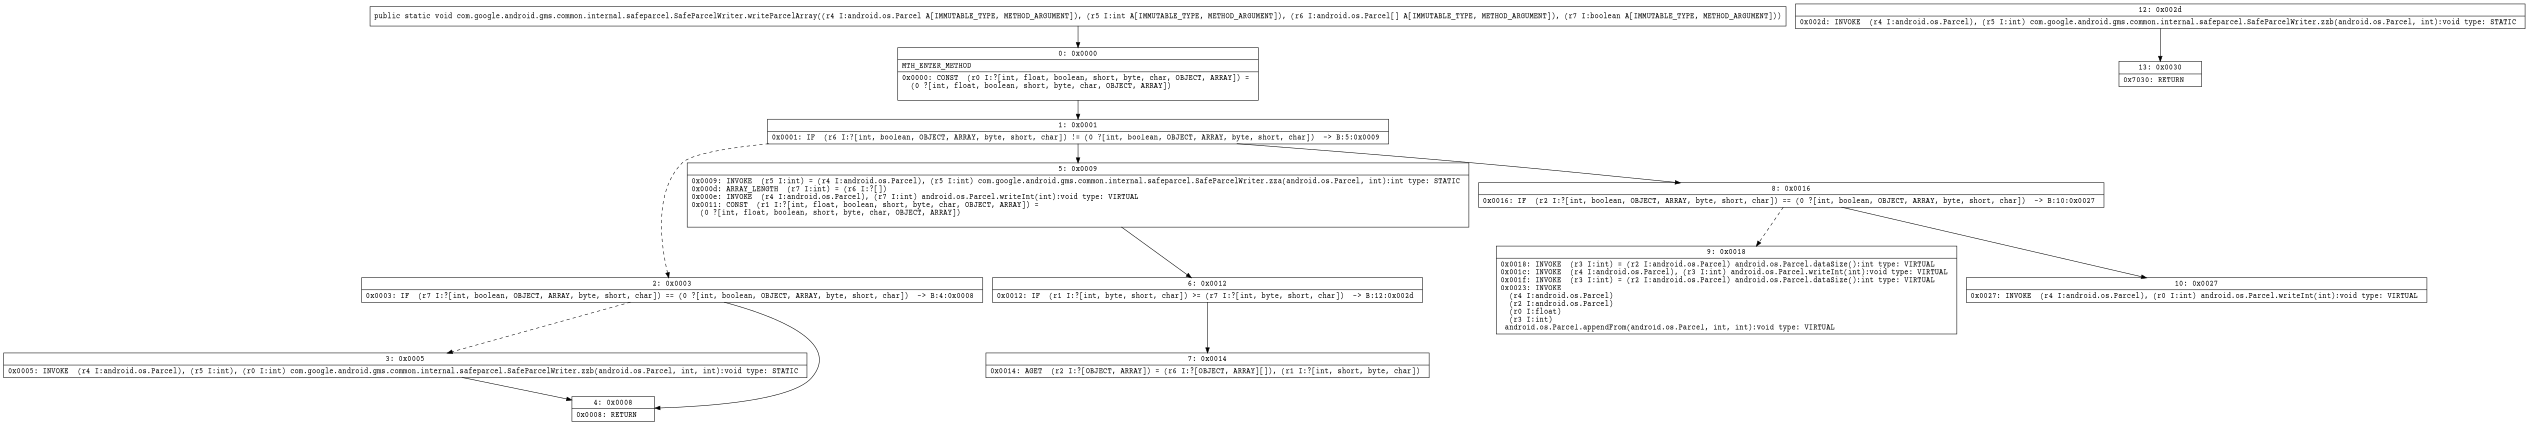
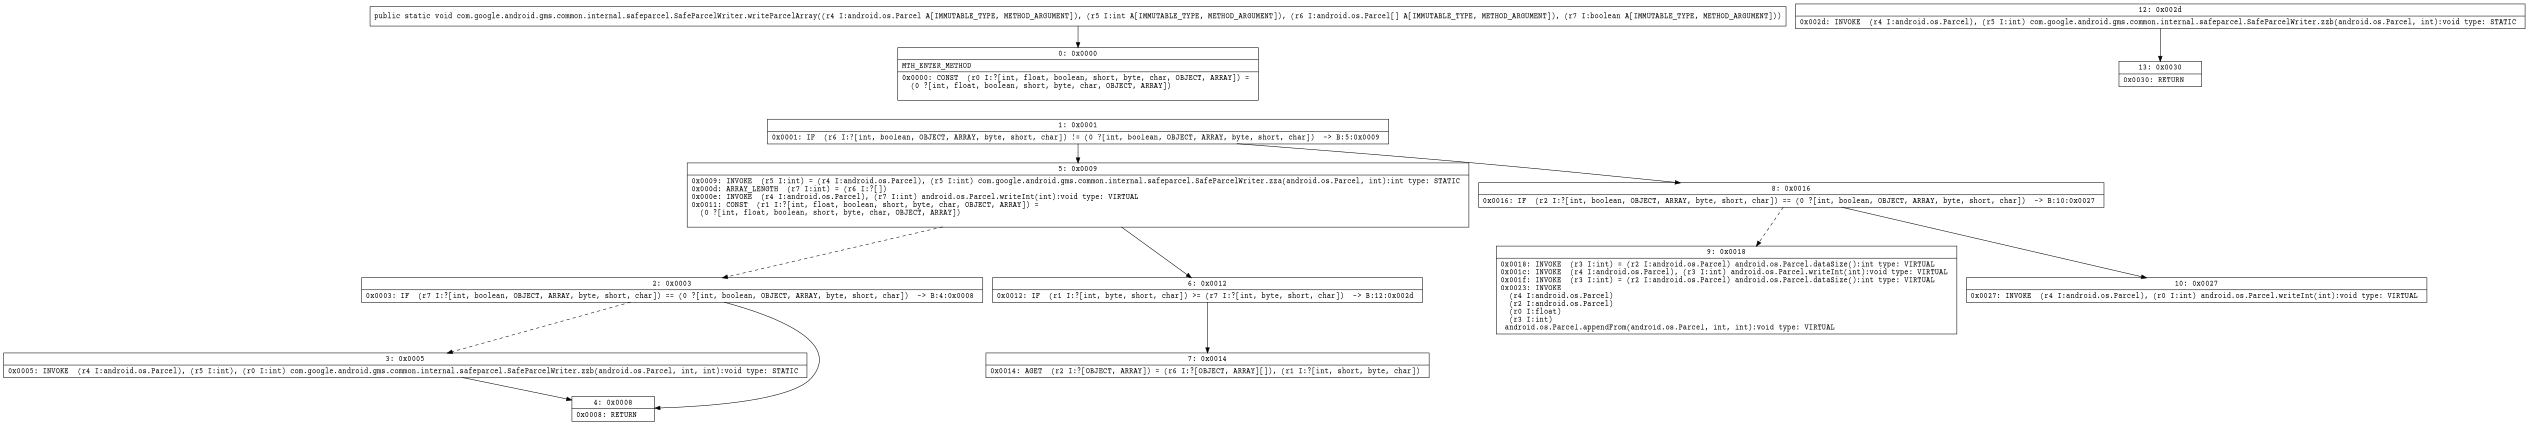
node "13: 0x0030": text "0x7030: RETURN" -> "0x0030: RETURN"
edge "0: 0x0000" -> "1: 0x0001": removed
edge "1: 0x0001" -> "2: 0x0003": now "5: 0x0009" -> "2: 0x0003"
